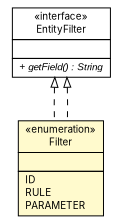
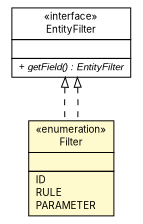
node "EntityFilter": text "+ getField() : String" -> "+ getField() : EntityFilter"
